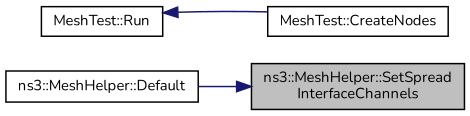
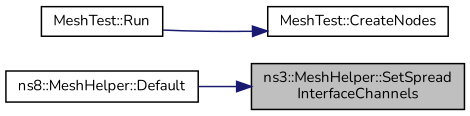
edge "MeshTest::CreateNodes" -> "MeshTest::Run": reversed
node "ns3::MeshHelper::Default": label "ns3::MeshHelper::Default" -> "ns8::MeshHelper::Default"
